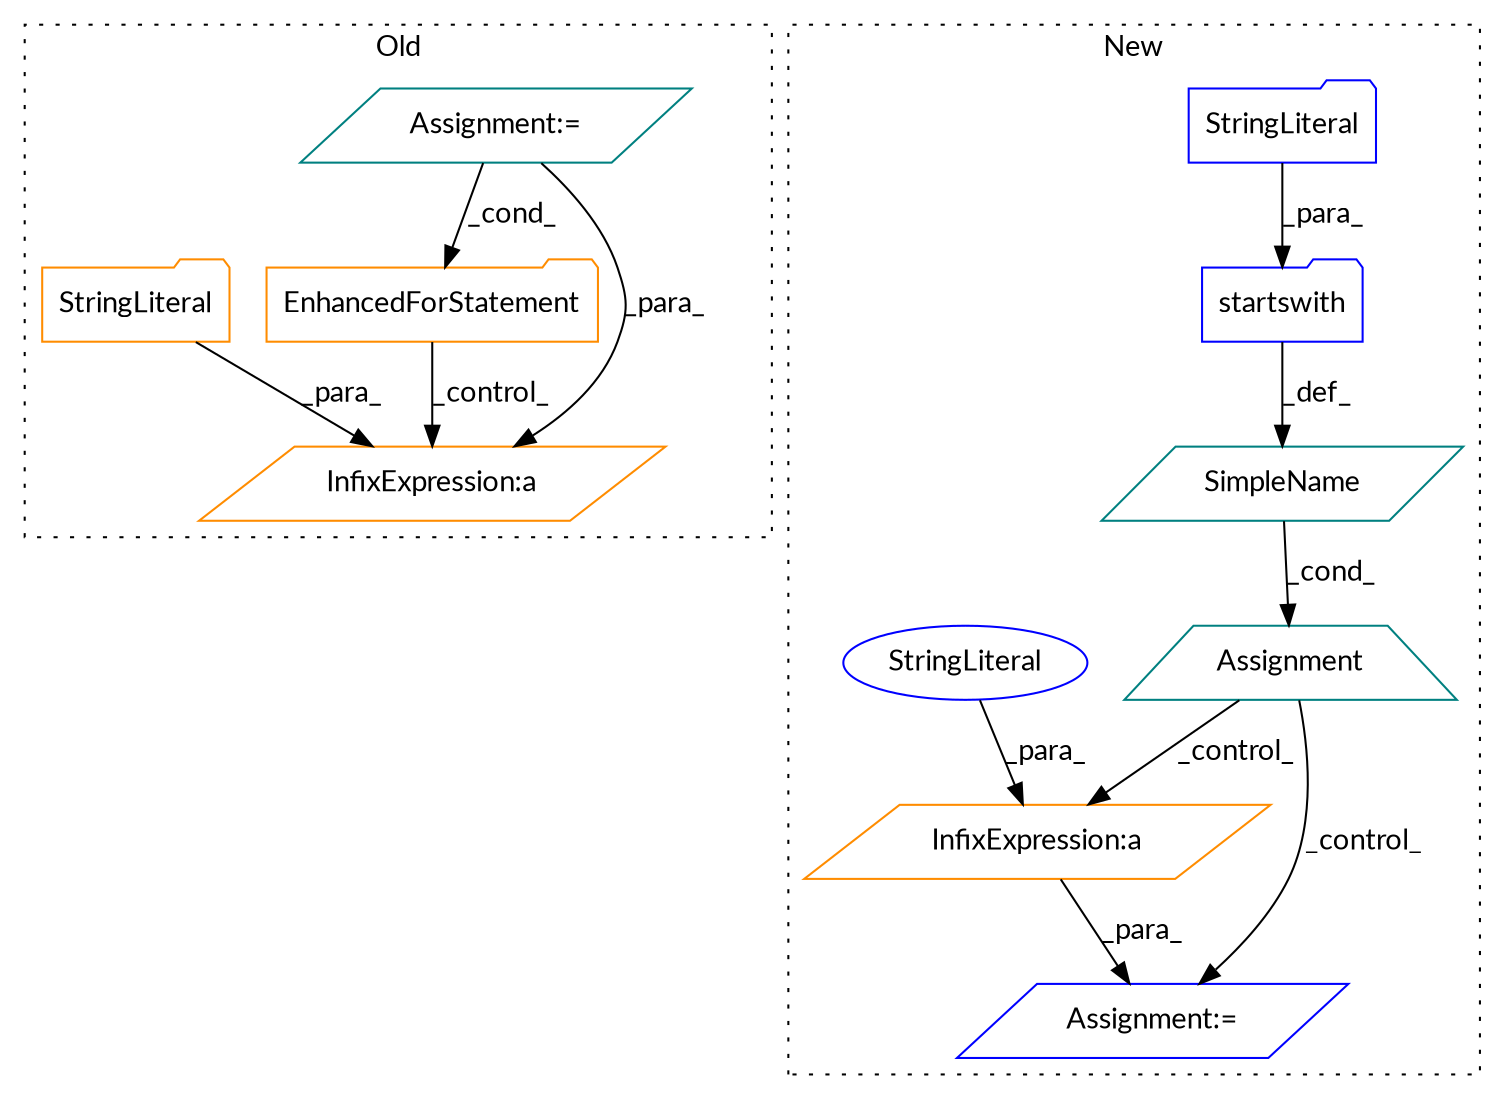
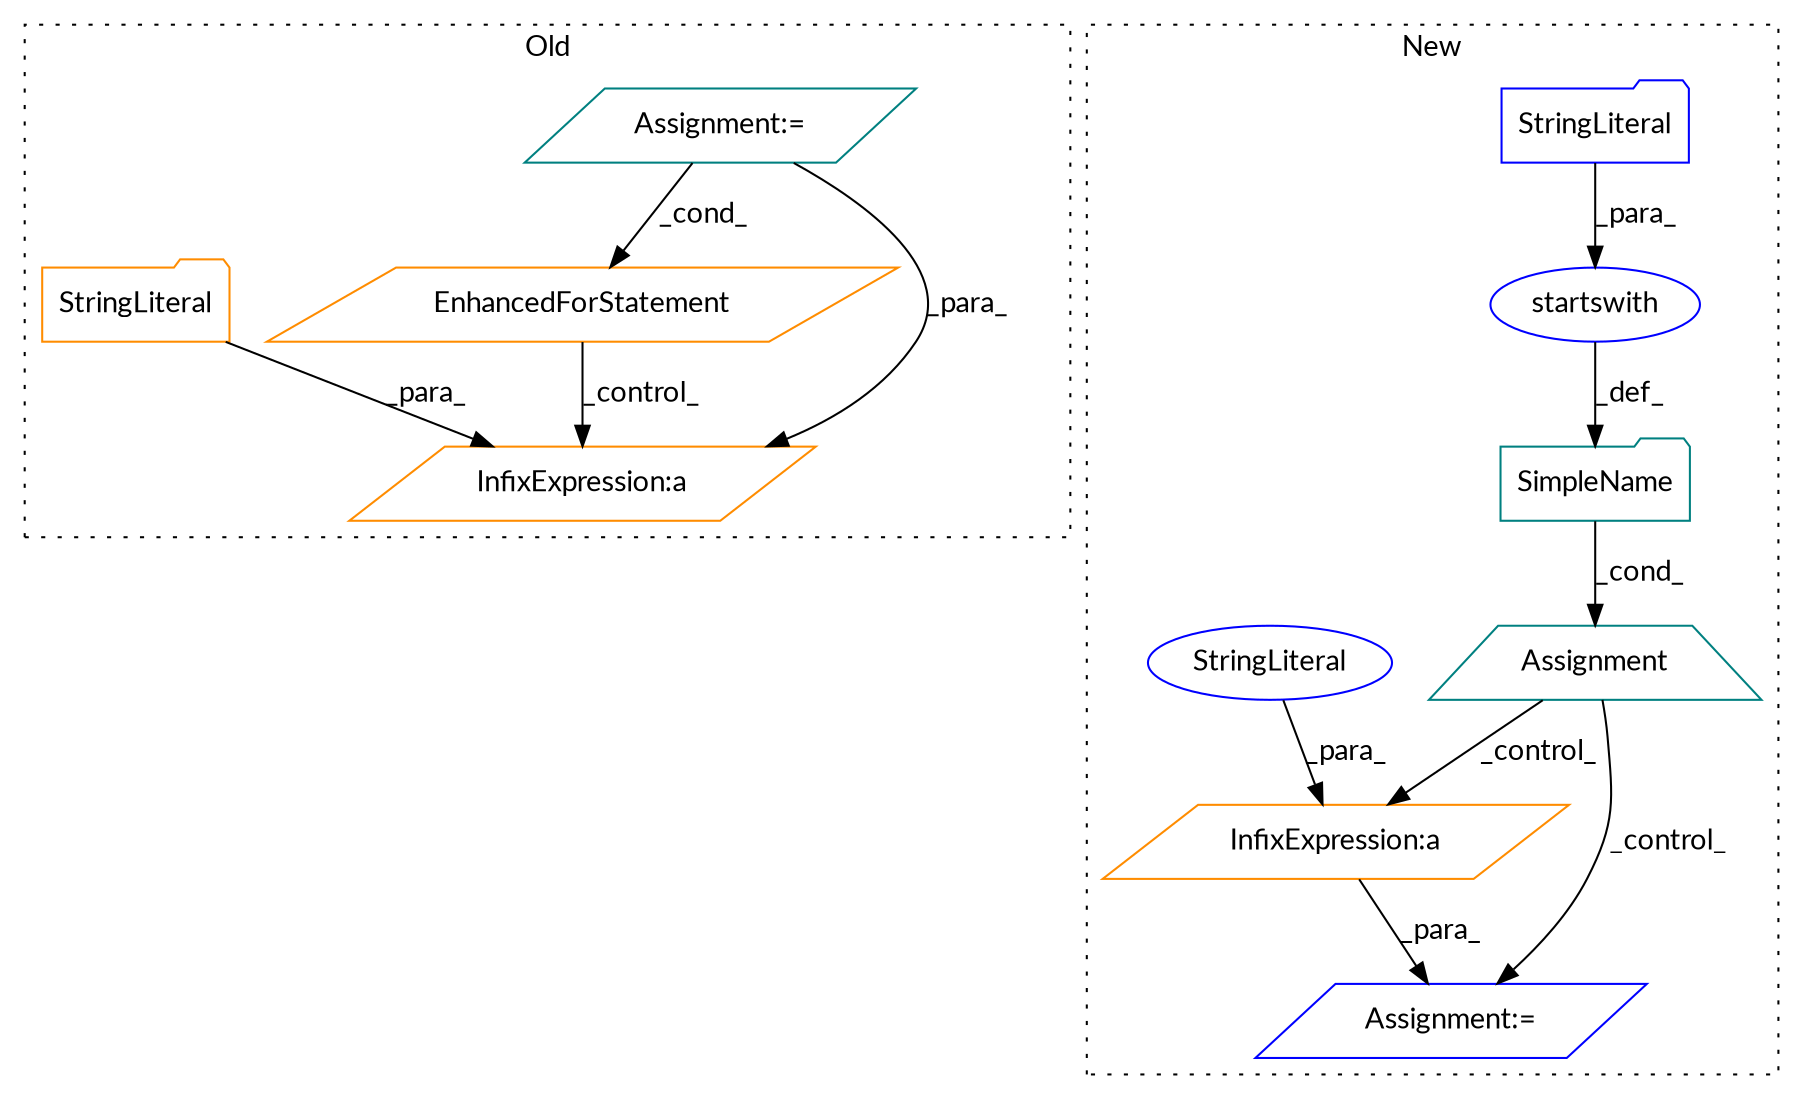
node "EnhancedForStatement": shape folder -> parallelogram
node "startswith": shape folder -> ellipse
node "SimpleName": shape parallelogram -> folder
